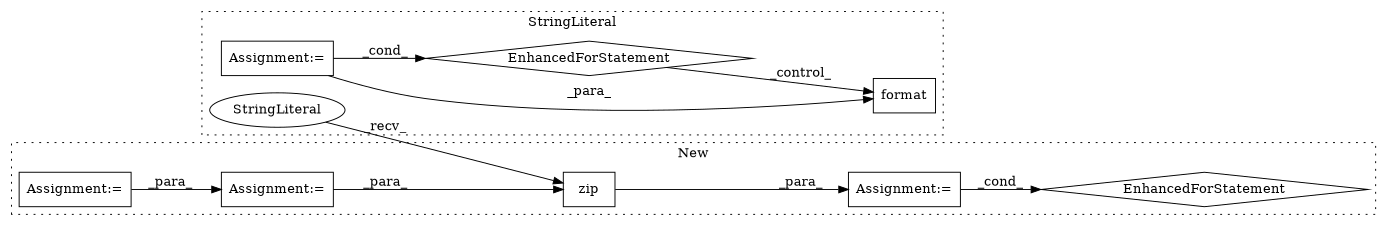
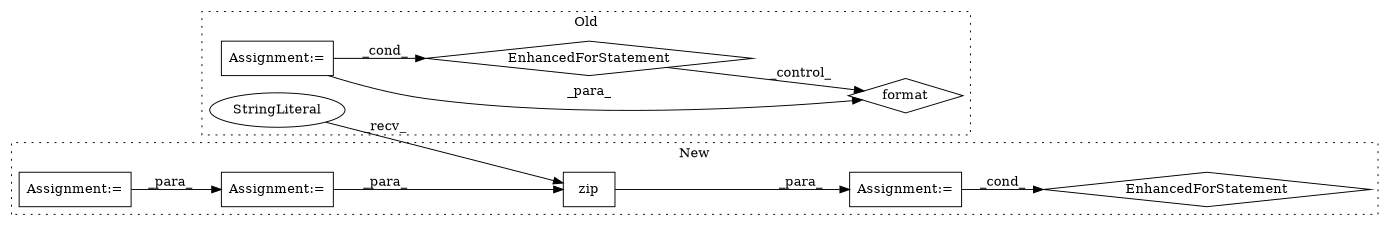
cluster "StringLiteral": label "StringLiteral" -> "Old"
node "format": shape box -> diamond
